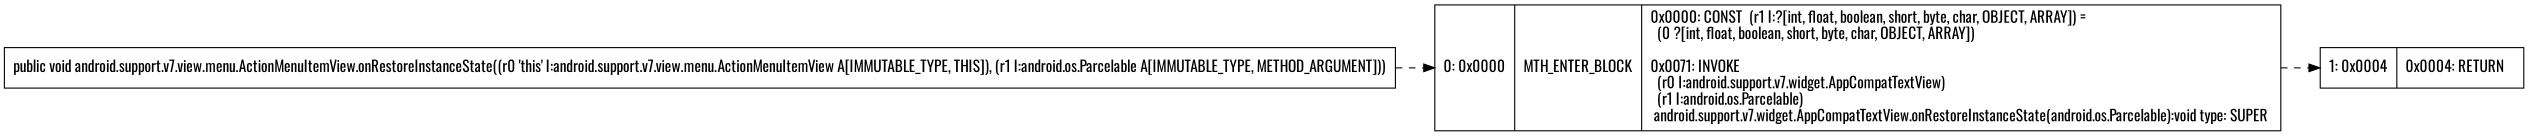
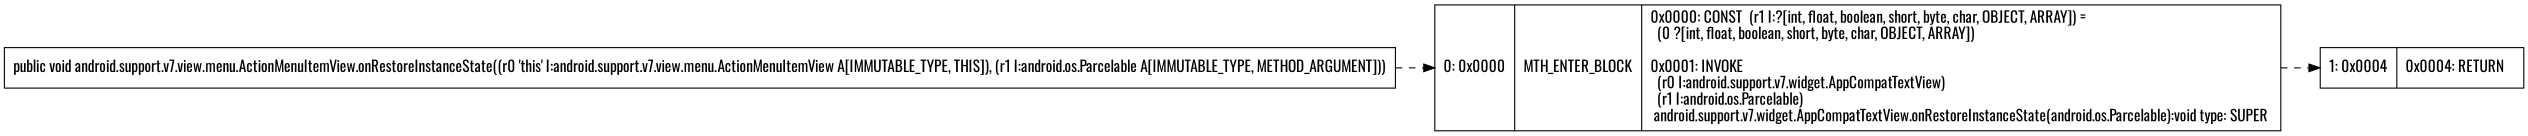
node "0: 0x0000": text "0x0071: INVOKE" -> "0x0001: INVOKE"
